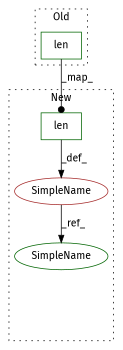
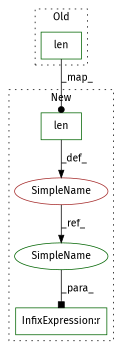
node "InfixExpression:r": added
